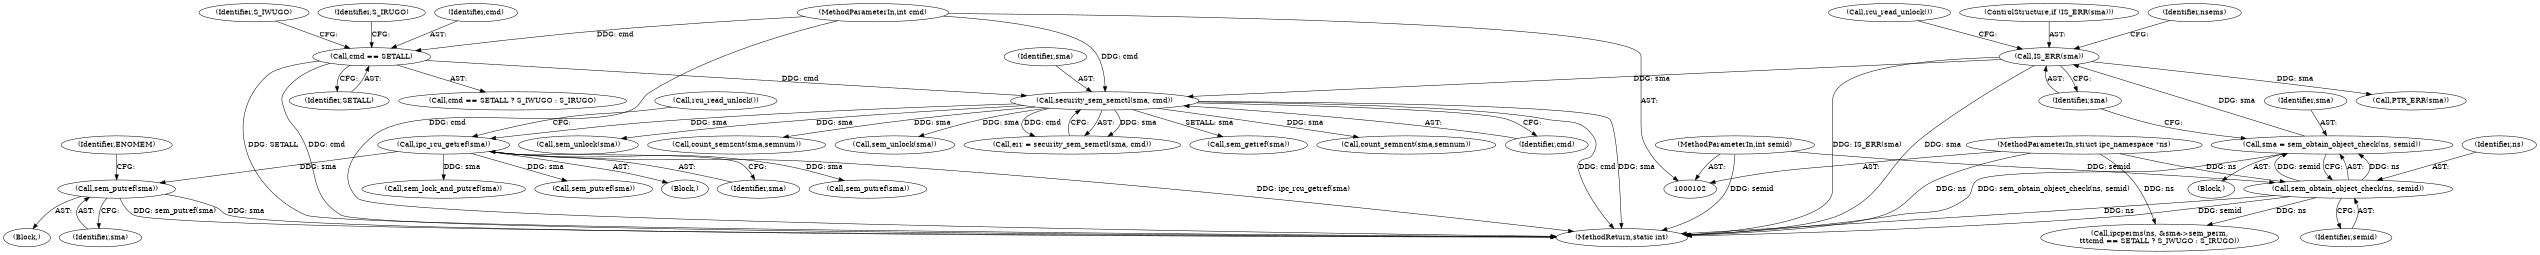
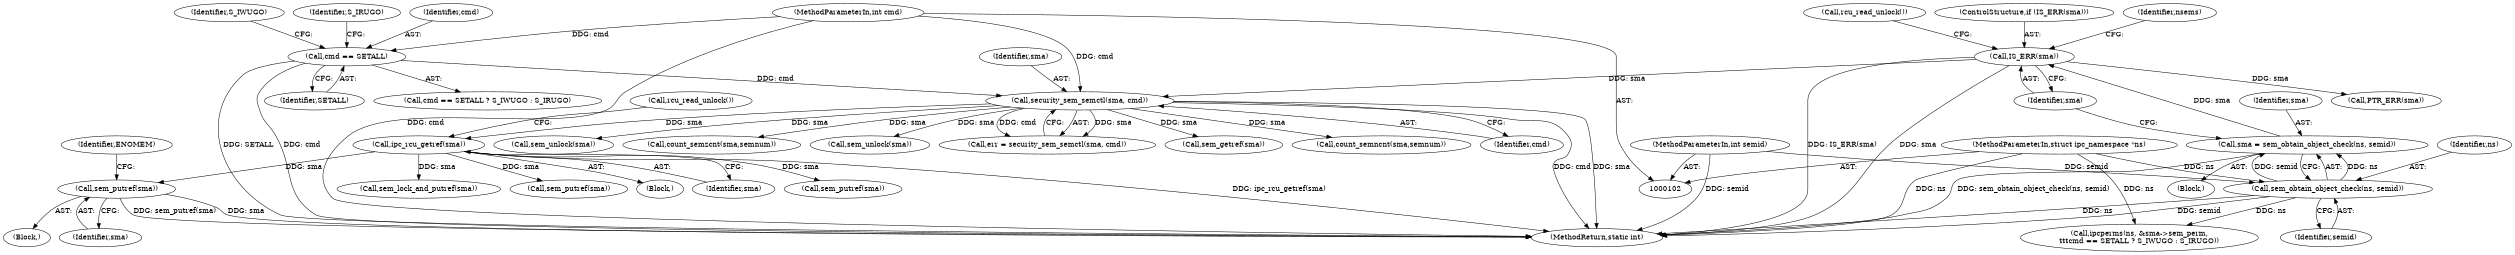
edge "(Call,security_sem_semctl(sma, cmd))" -> "(Call,sem_getref(sma))": label "SETALL: sma" -> "DDG: sma"
